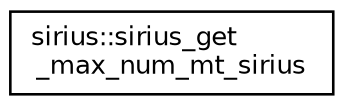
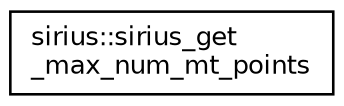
node "sirius::sirius_get _max_num_mt_sirius": label "sirius::sirius_get _max_num_mt_sirius" -> "sirius::sirius_get _max_num_mt_points"
